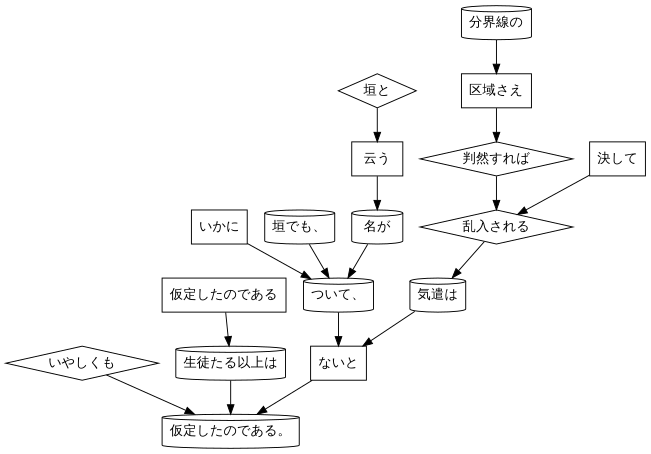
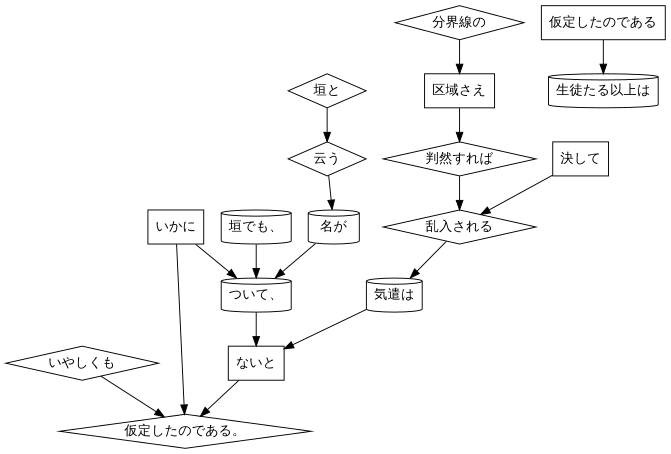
node "分界線の": shape cylinder -> diamond
node "云う": shape box -> diamond
edge "生徒たる以上は" -> "仮定したのである。": now "いかに" -> "仮定したのである。"
node "仮定したのである。": shape cylinder -> diamond
